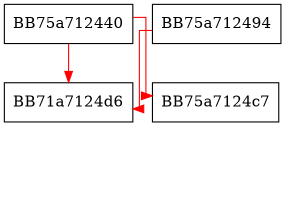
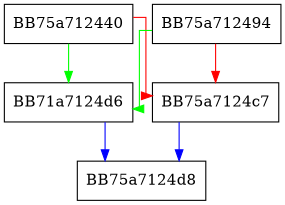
edge "BB75a712440" -> "BB71a7124d6": color red -> green
edge "BB75a712494" -> "BB75a7124c7": added
edge "BB75a712494" -> "BB71a7124d6": color red -> green
node "BB75a7124d8": added
